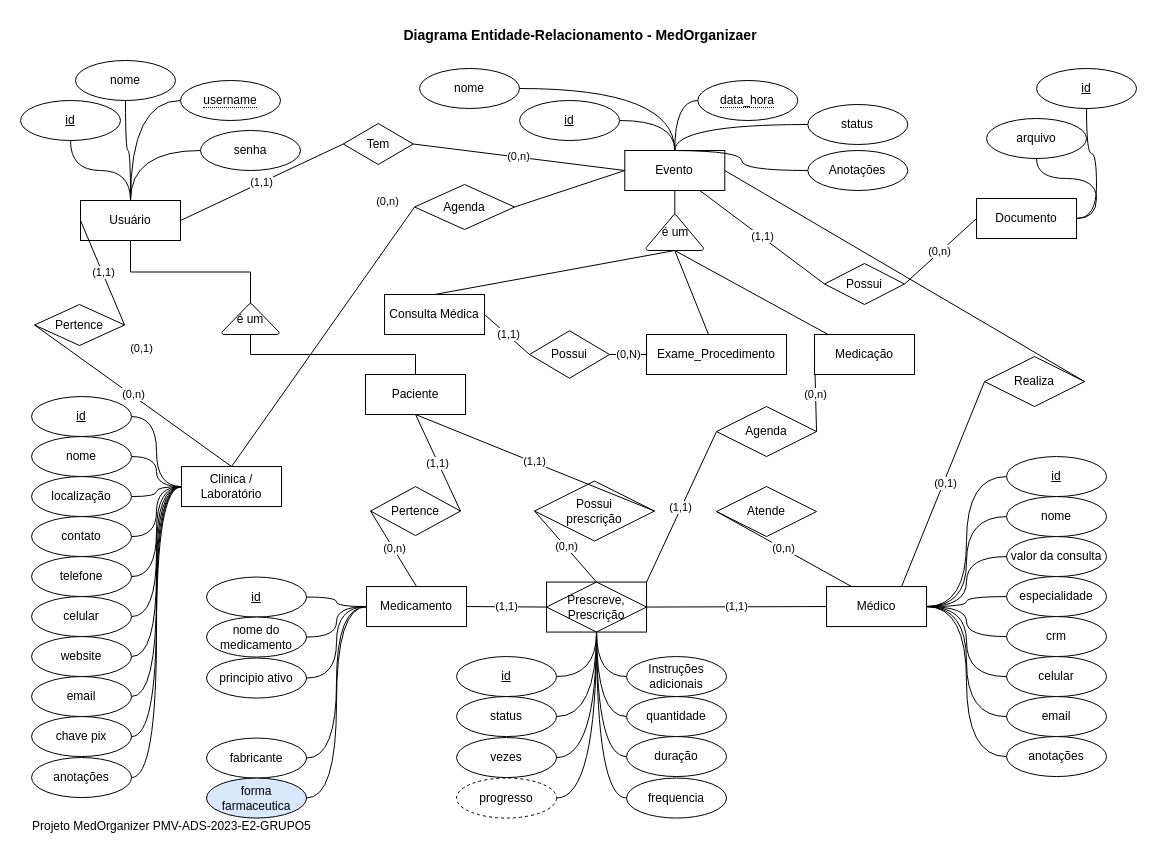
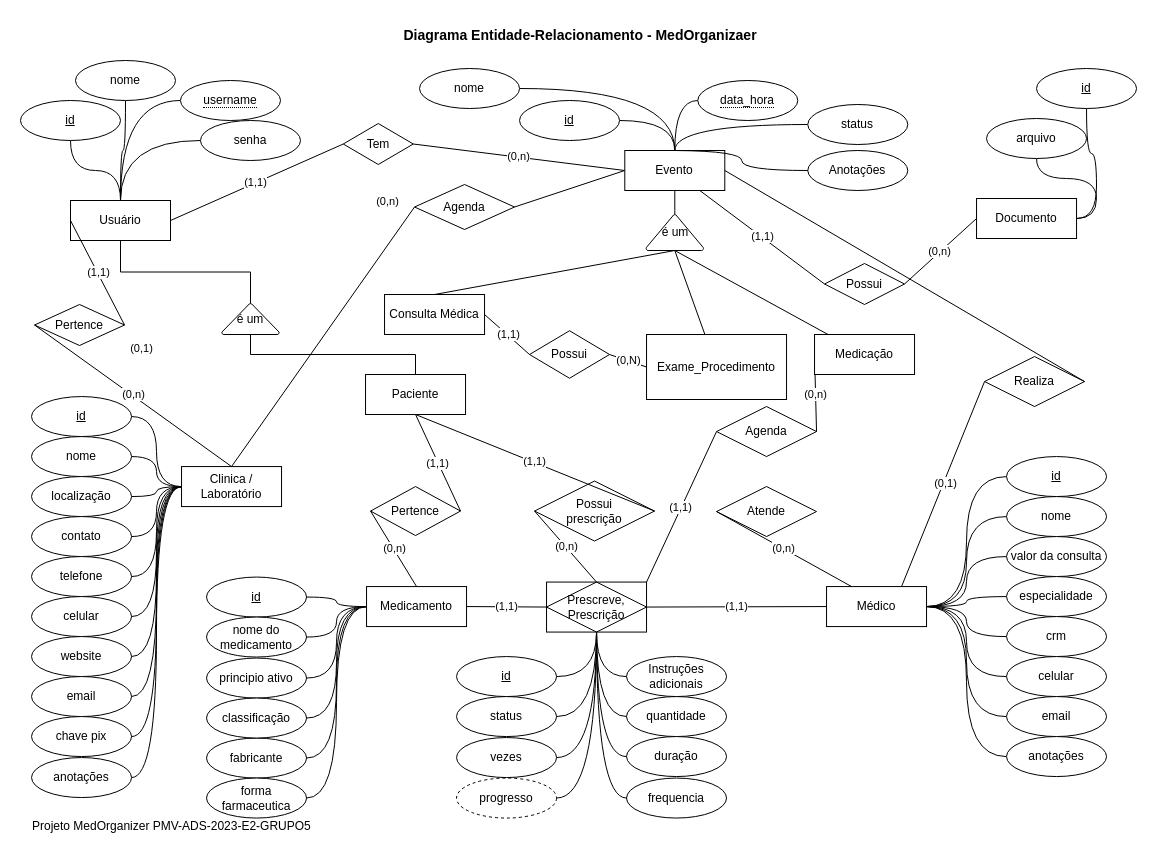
node "senha": moved (251, 151) -> (251, 141)
node "Usuário": moved (131, 221) -> (121, 221)
node "Exame_Procedimento": size 140x40 -> 140x65
edge "Medicamento" -- "classificação": added
node "classificação": added
node "forma farmaceutica": fillcolor #dae8fc -> #ffffff
